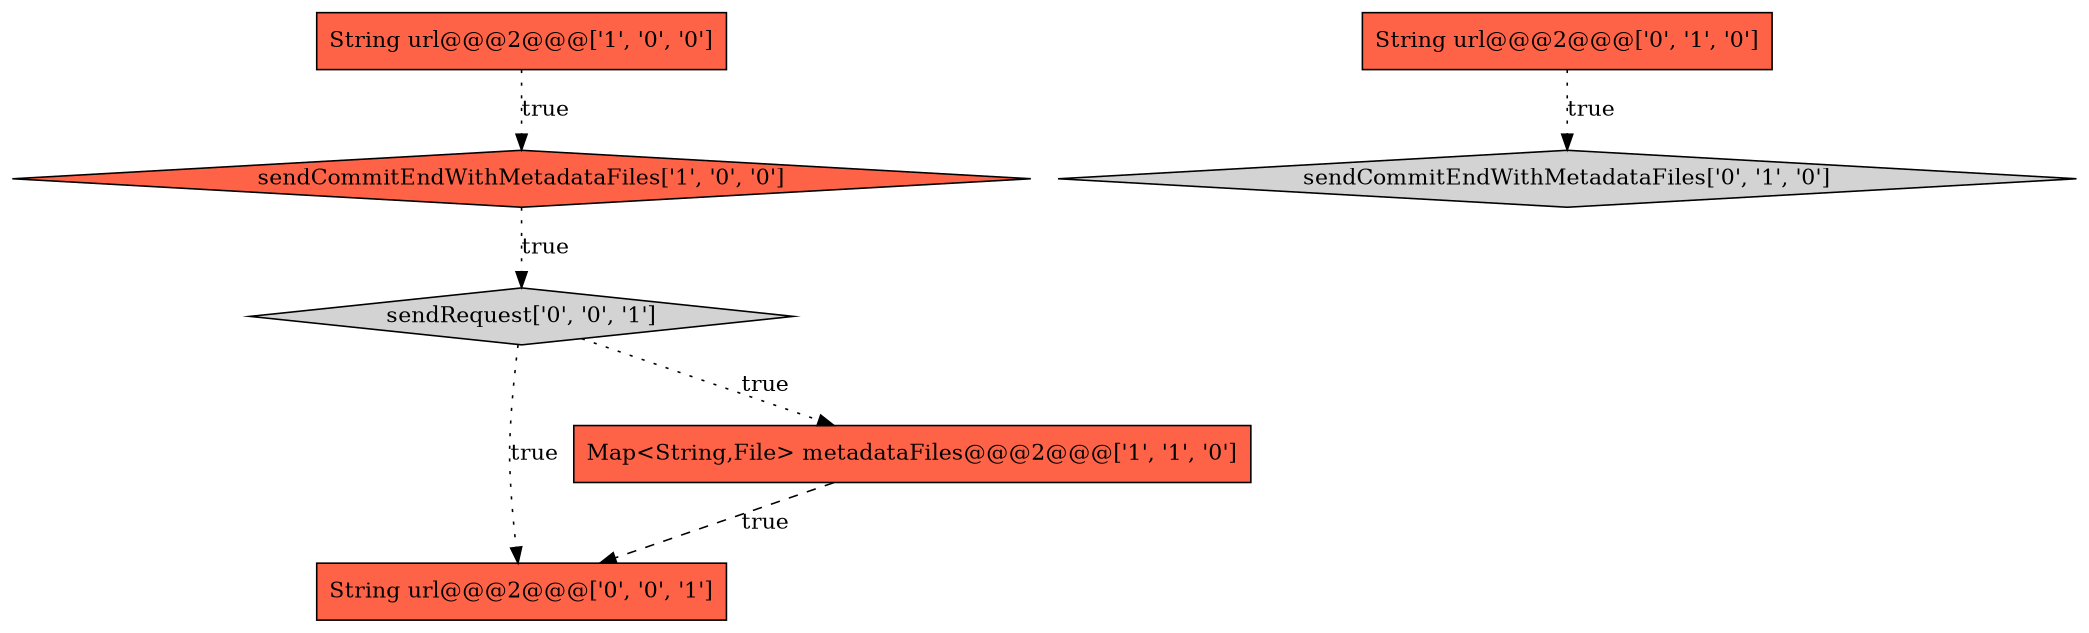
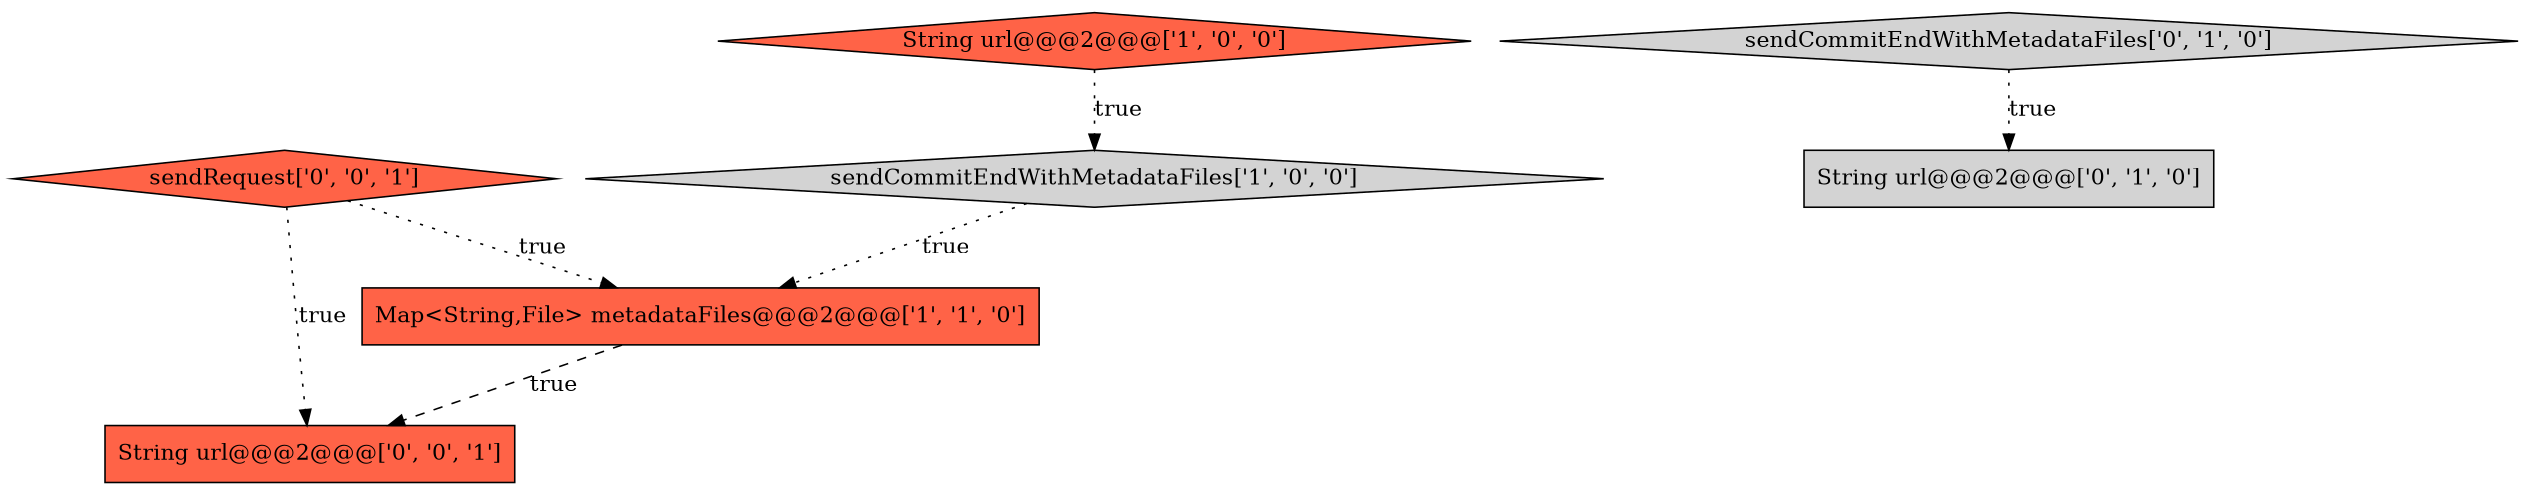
node "String url@@@2@@@['1', '0', '0']": shape box -> diamond
node "String url@@@2@@@['0', '1', '0']": fillcolor tomato -> lightgray
edge "String url@@@2@@@['0', '1', '0']" -> "sendCommitEndWithMetadataFiles['0', '1', '0']": reversed
node "sendCommitEndWithMetadataFiles['1', '0', '0']": fillcolor tomato -> lightgray
edge "sendCommitEndWithMetadataFiles['1', '0', '0']" -> "sendRequest['0', '0', '1']": now "sendCommitEndWithMetadataFiles['1', '0', '0']" -> "Map<String,File> metadataFiles@@@2@@@['1', '1', '0']"
node "sendRequest['0', '0', '1']": fillcolor lightgray -> tomato
